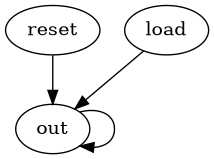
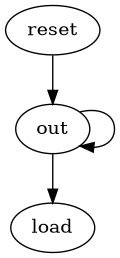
edge "load" -> "out": reversed
